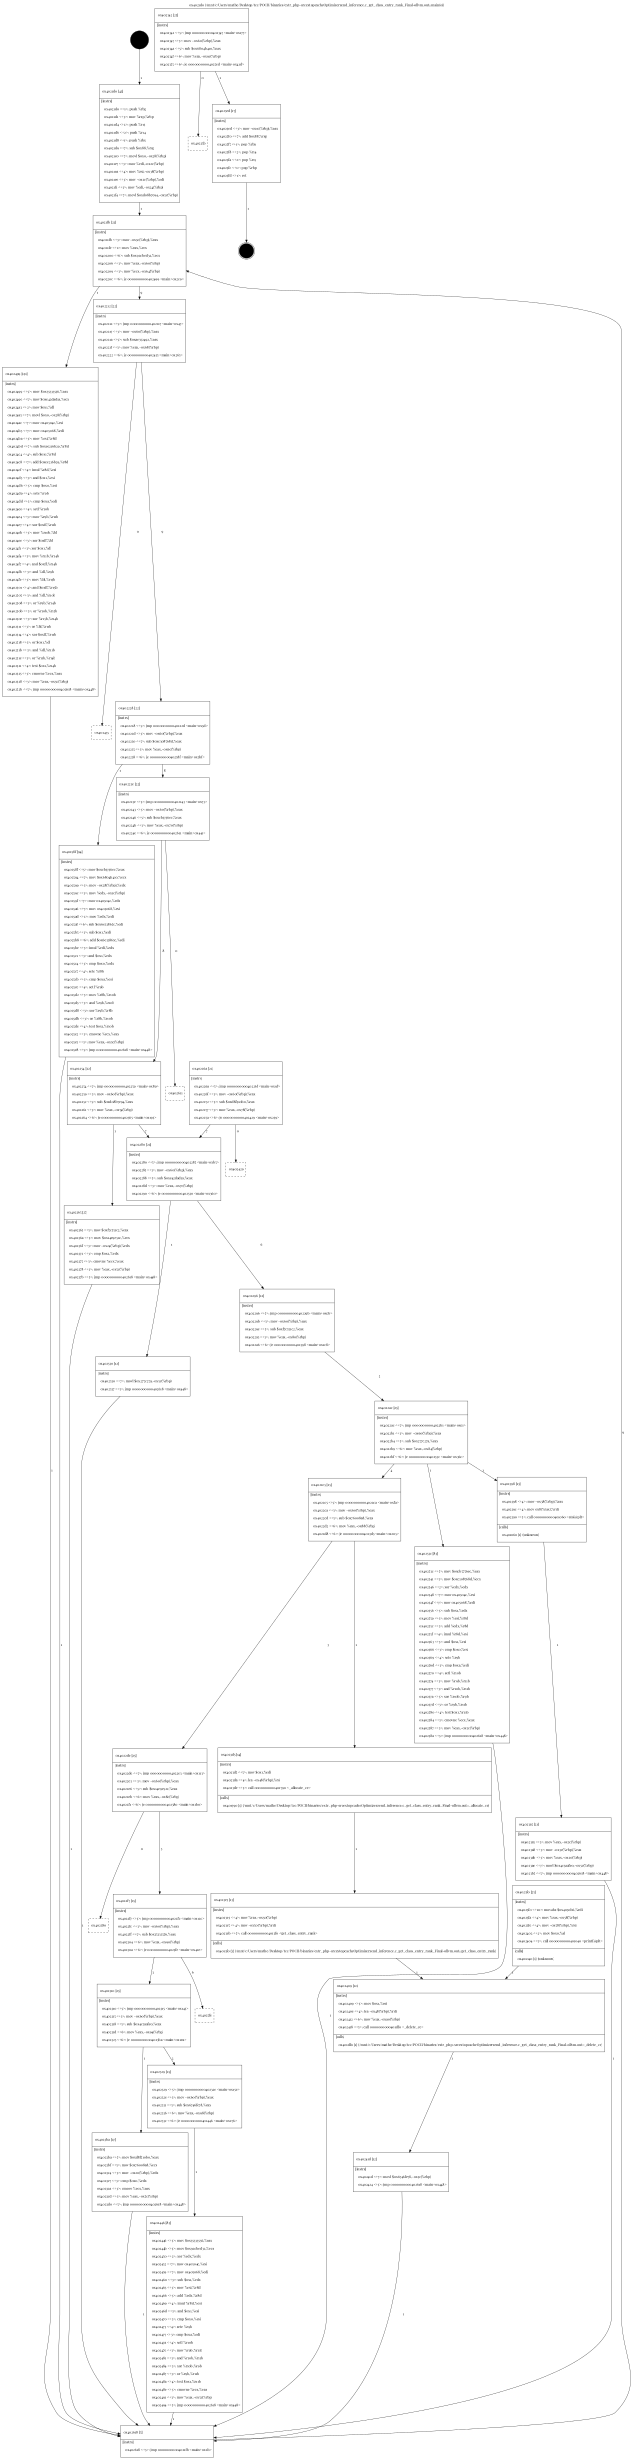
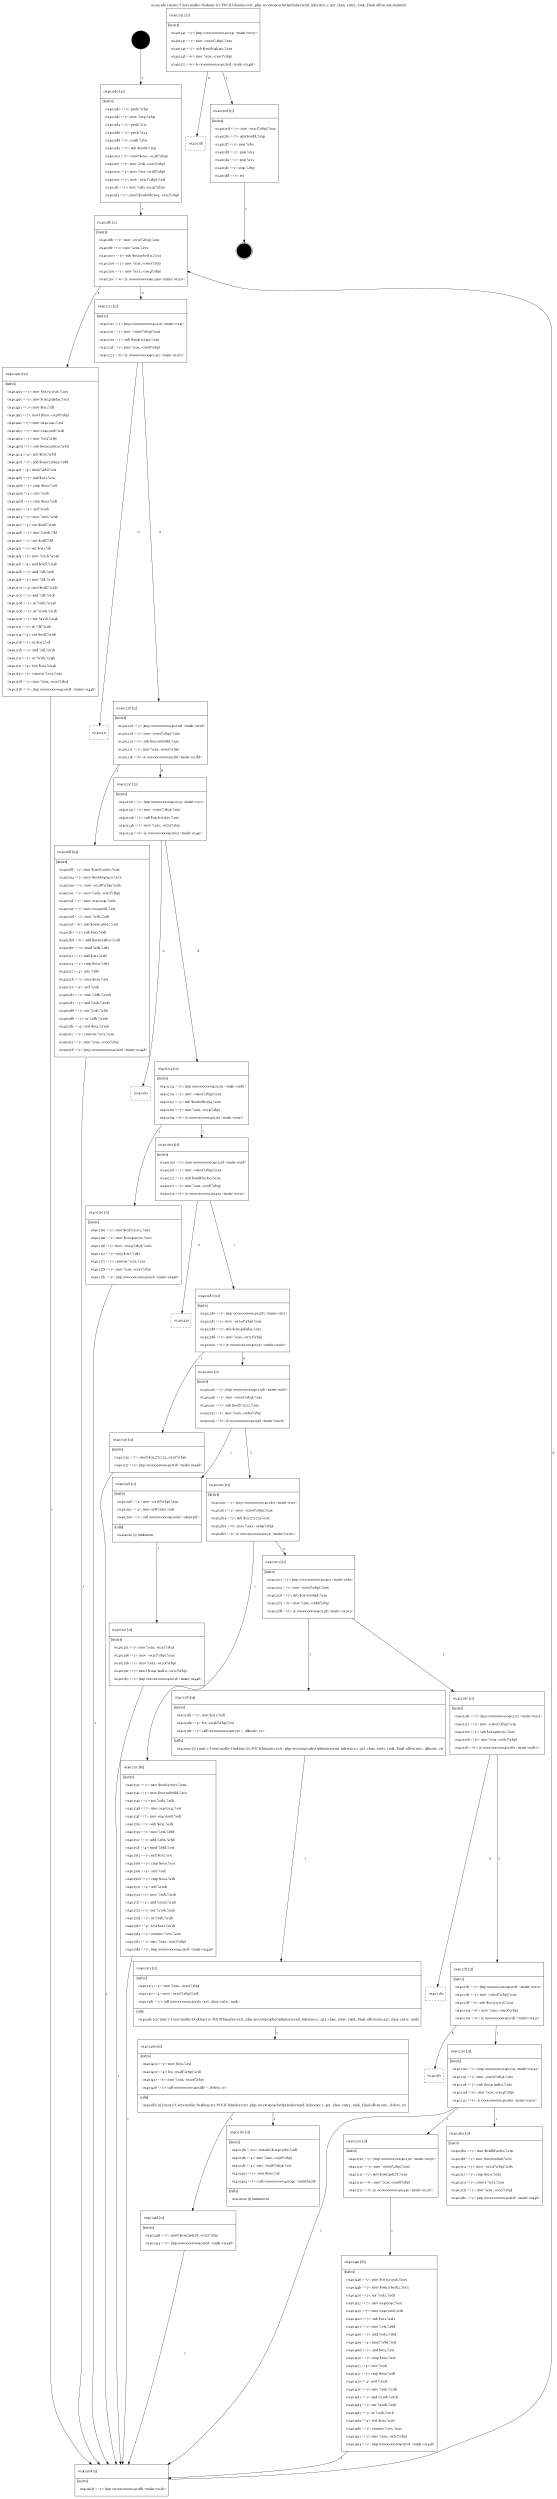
edge "0x402254 [22]" -> "0x402280 [22]": now "0x402254 [22]" -> "0x40226a [22]"
edge "0x4022ac [25]" -> "0x402398 [13]": now "0x402296 [22]" -> "0x402398 [13]"
edge "0x4023f0 [25]" -> "0x402409 [20]": reversed
edge "0x4023ba [27]" -> "0x402618 [5]": now "0x402310 [25]" -> "0x402618 [5]"
